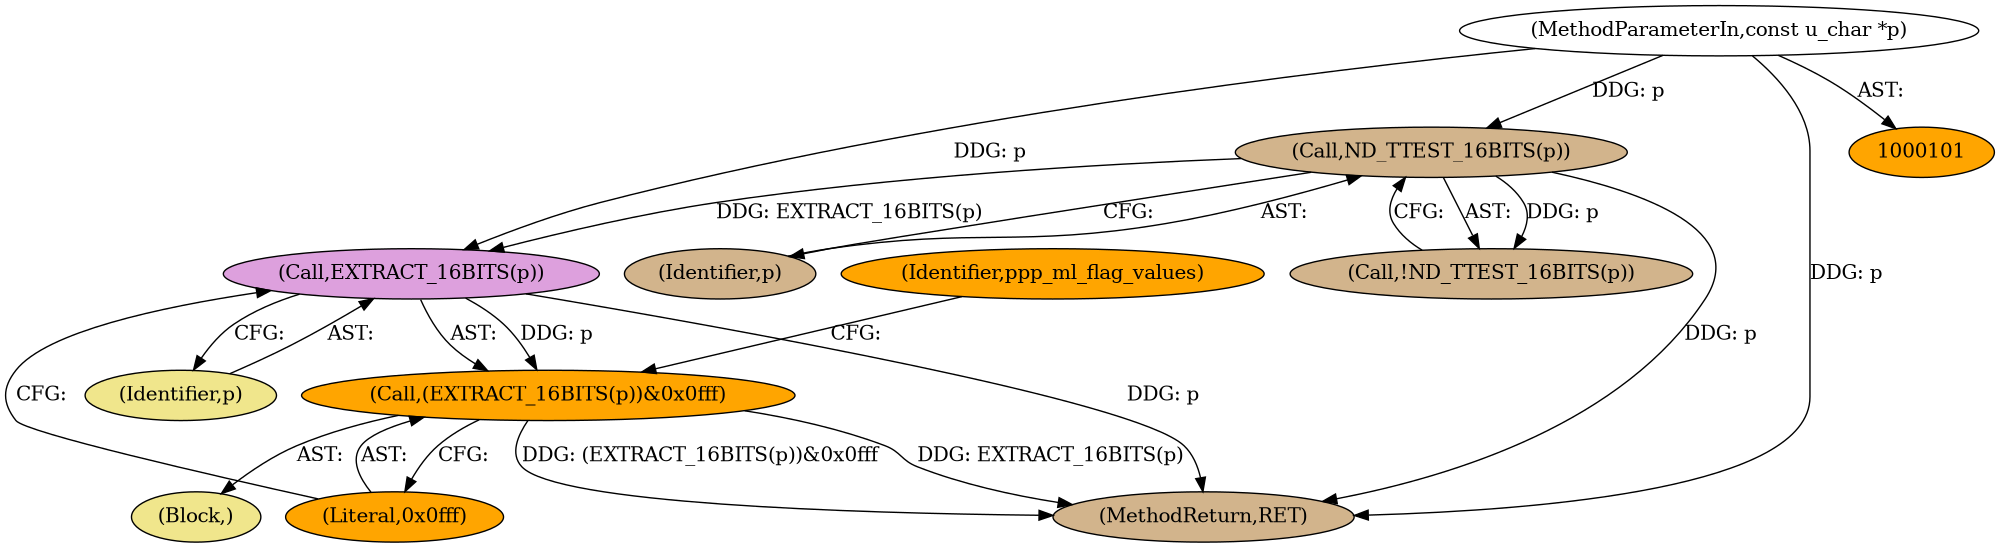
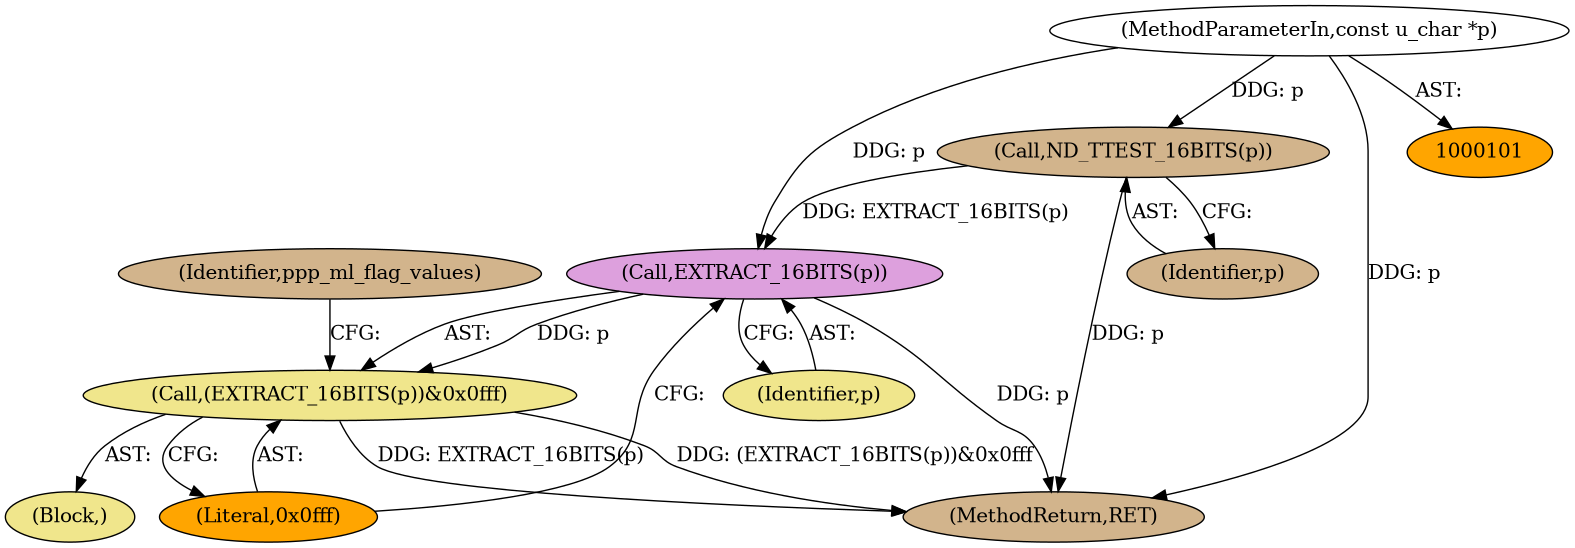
node "(Identifier,ppp_ml_flag_values)": fillcolor orange -> tan
node "(Call,!ND_TTEST_16BITS(p))": removed
node "(Call,(EXTRACT_16BITS(p))&0x0fff)": fillcolor orange -> khaki
